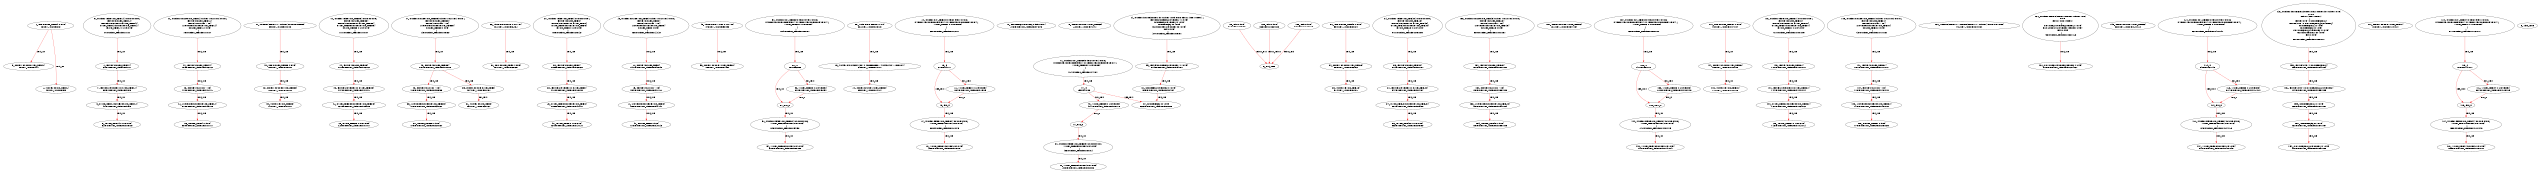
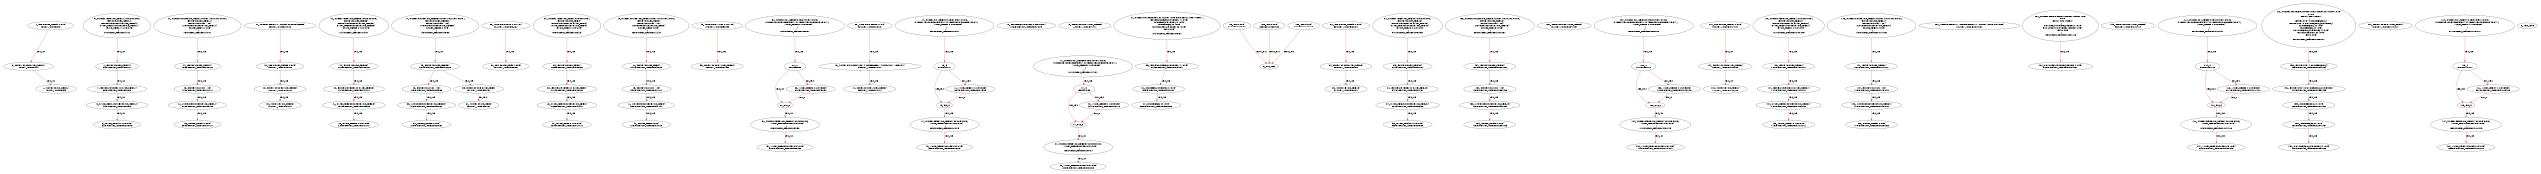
edge "138_ return true; 830-return-139-139" -> "0_ exit_node": label "return_return" -> "return_exit"
edge "2_ bool claimed_TOD14 = false; 13-new_variable-3-3" -> "4_ uint256 reward_TOD14; 23-new_variable-5-5": now "3_ address payable owner_TOD14; 19-new_variable-4-4" -> "4_ uint256 reward_TOD14; 23-new_variable-5-5"
edge "77_ if 455-if-78-80" -> "87_ balanceOf[to] += value; 533-expression_statement-88-88": now "77_ if 455-if-78-80" -> "77_ end_if"
node "108_ from_if": label "108_ from_if" -> "108_ end_if"
